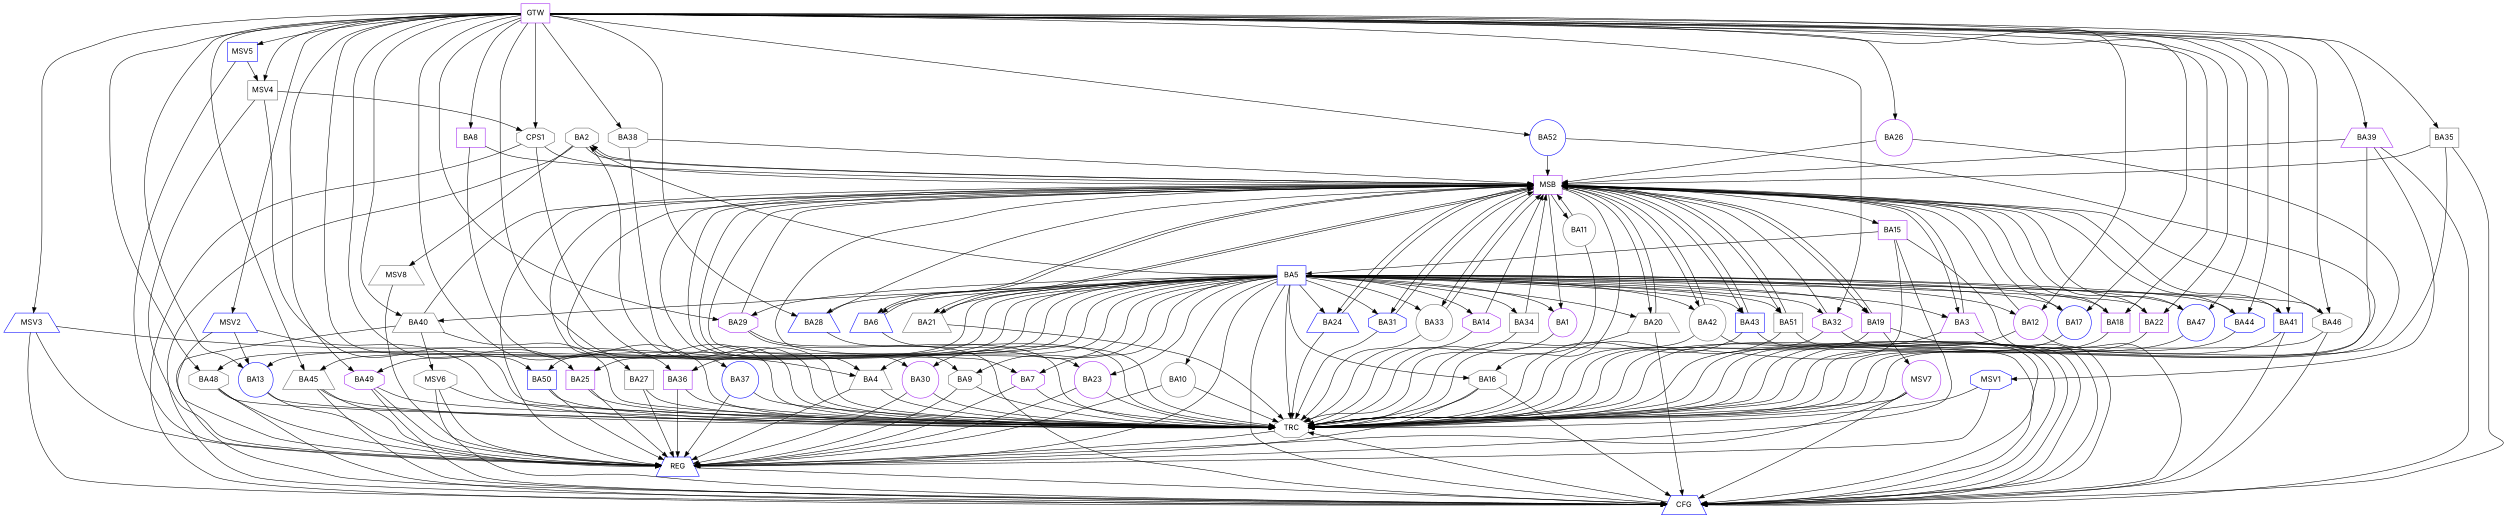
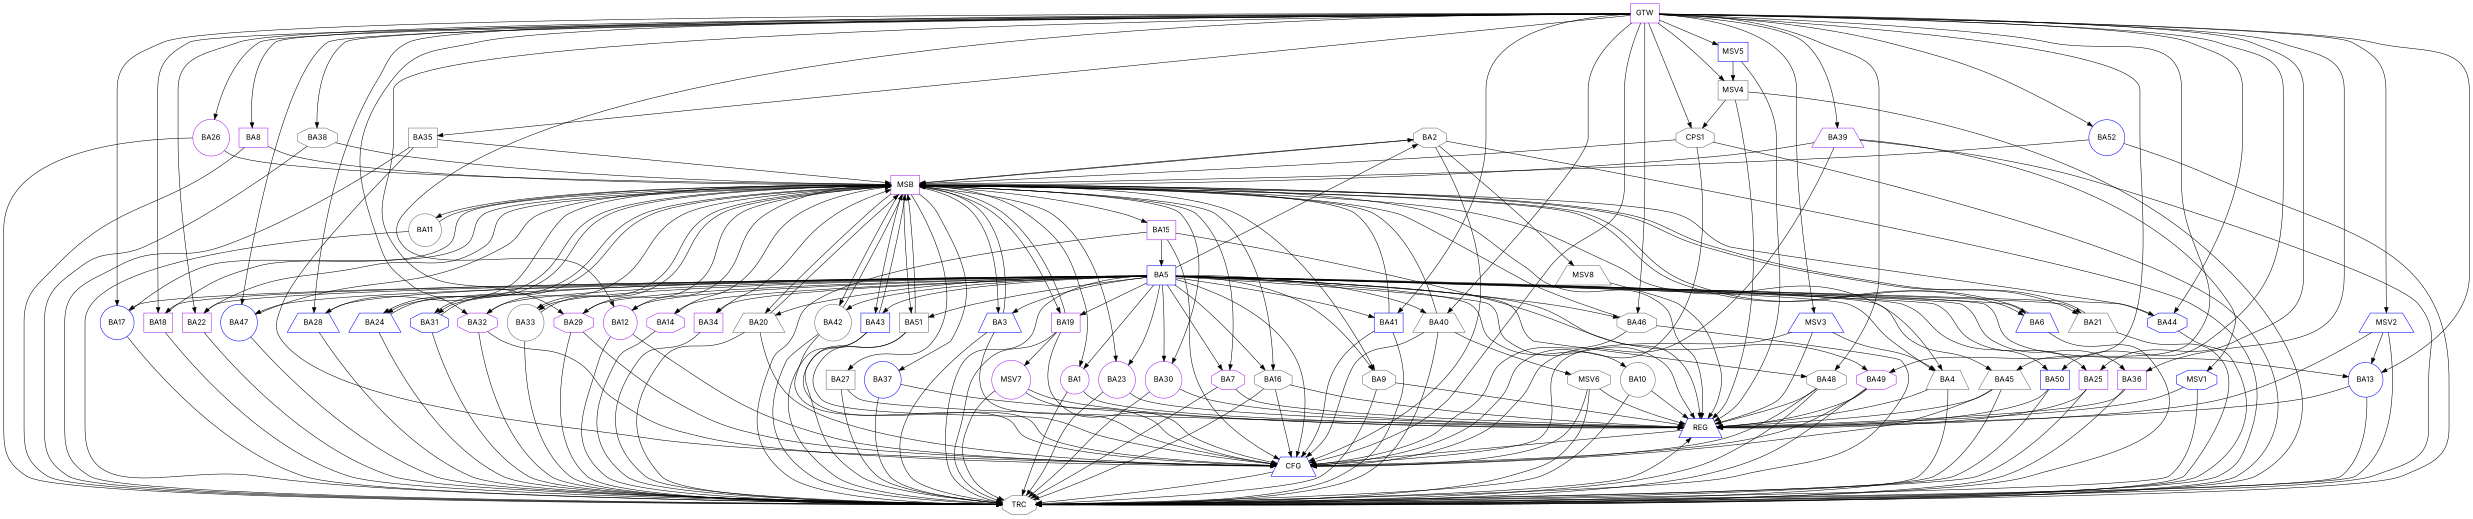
node "BA34": color gray40 -> purple
node "BA3": color purple -> blue
edge "GTW" -> "TRC": now "GTW" -> "CFG"
edge "BA1" -> "REG": added
